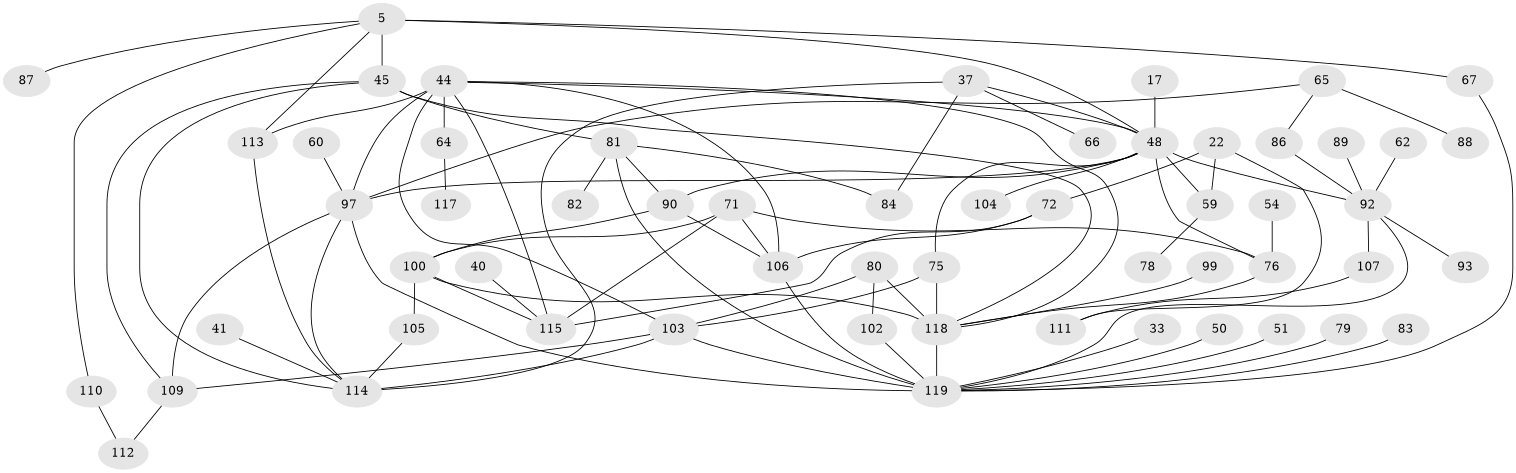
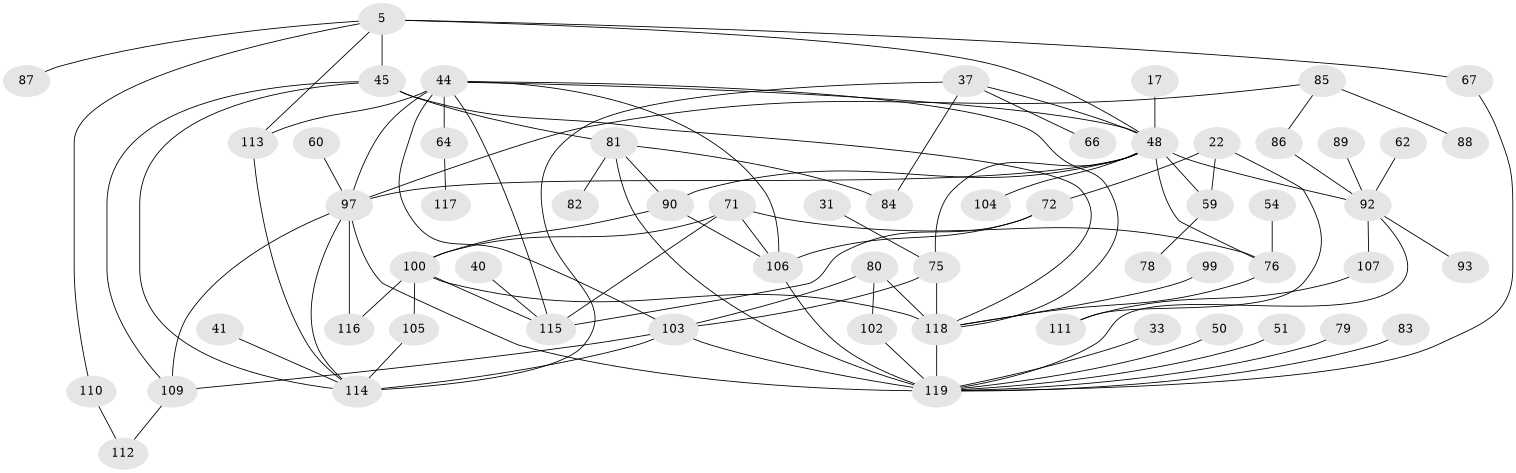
node "65": label "65" -> "85"
node "31": added
node "116": added
